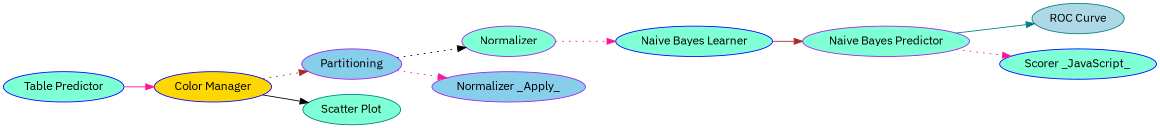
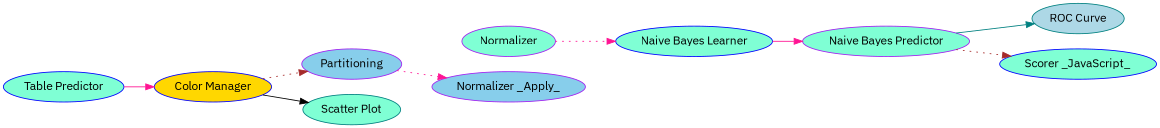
edge "Naive Bayes Learner" -> "Naive Bayes Predictor": color brown -> deeppink
edge "Naive Bayes Predictor" -> "Scorer _JavaScript_": color deeppink -> brown
edge "Partitioning" -> "Normalizer": removed
